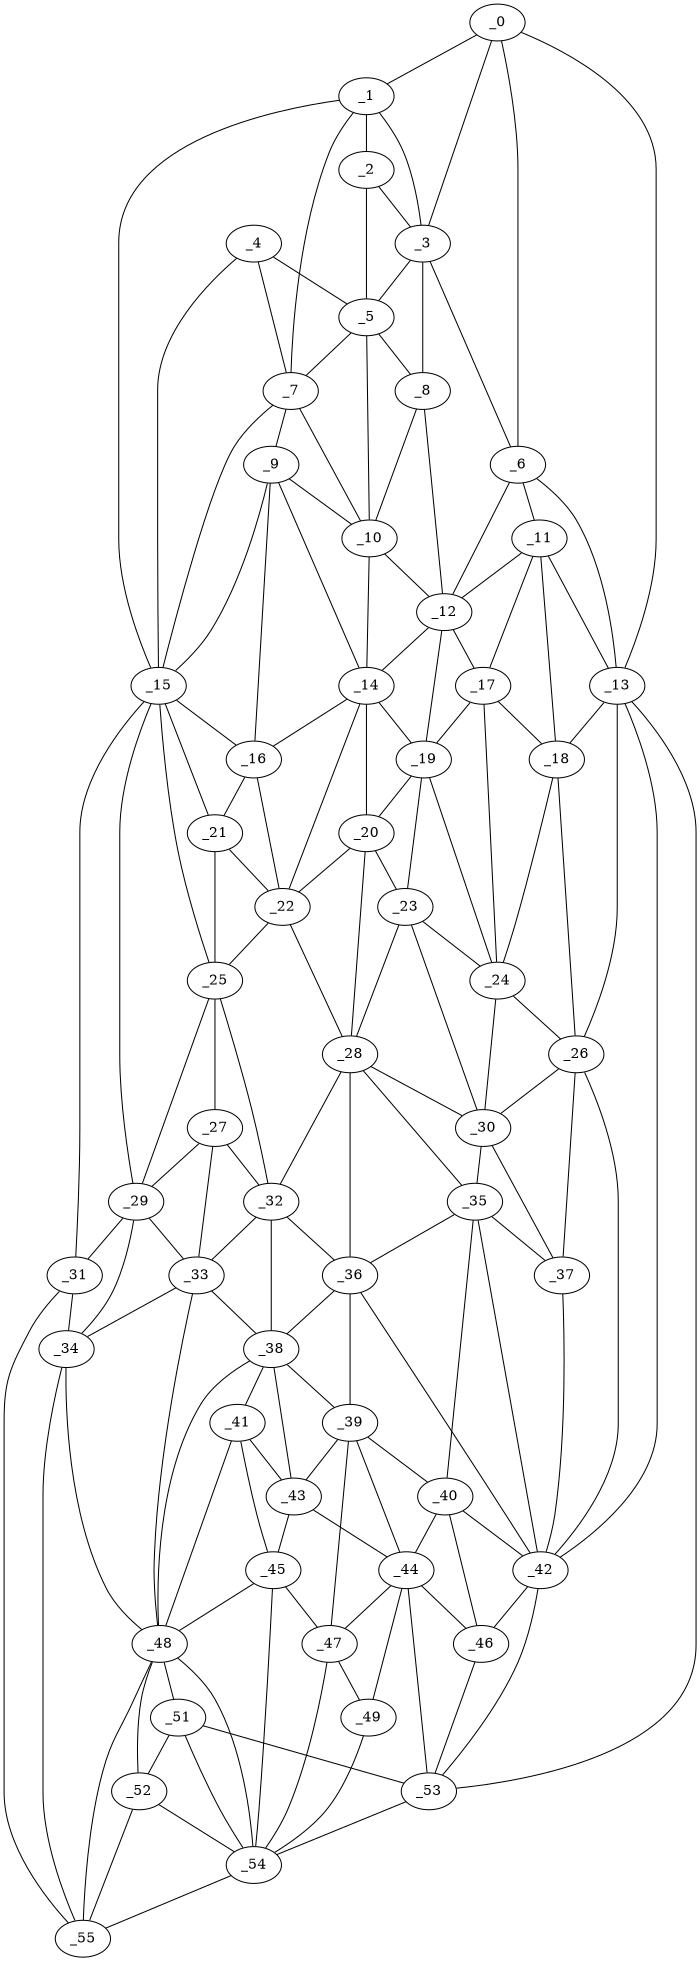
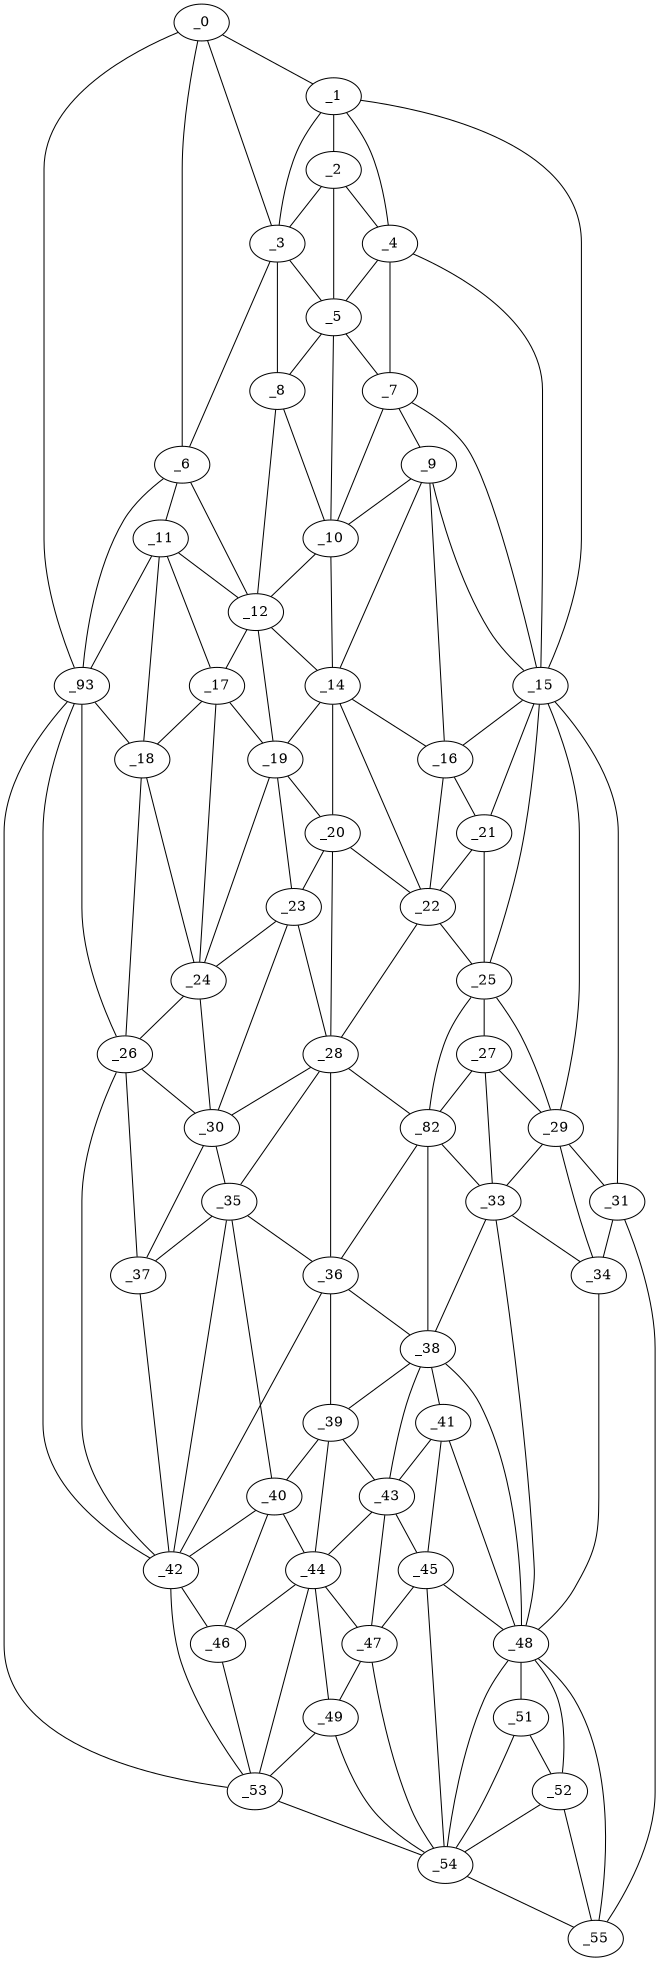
edge "_2" -- "_4": added
edge "_1" -- "_7": now "_1" -- "_4"
node "_13": label "_13" -> "_93"
node "_32": label "_32" -> "_82"
edge "_39" -- "_47": now "_43" -- "_47"
edge "_34" -- "_55": removed
edge "_51" -- "_53": now "_49" -- "_53"
